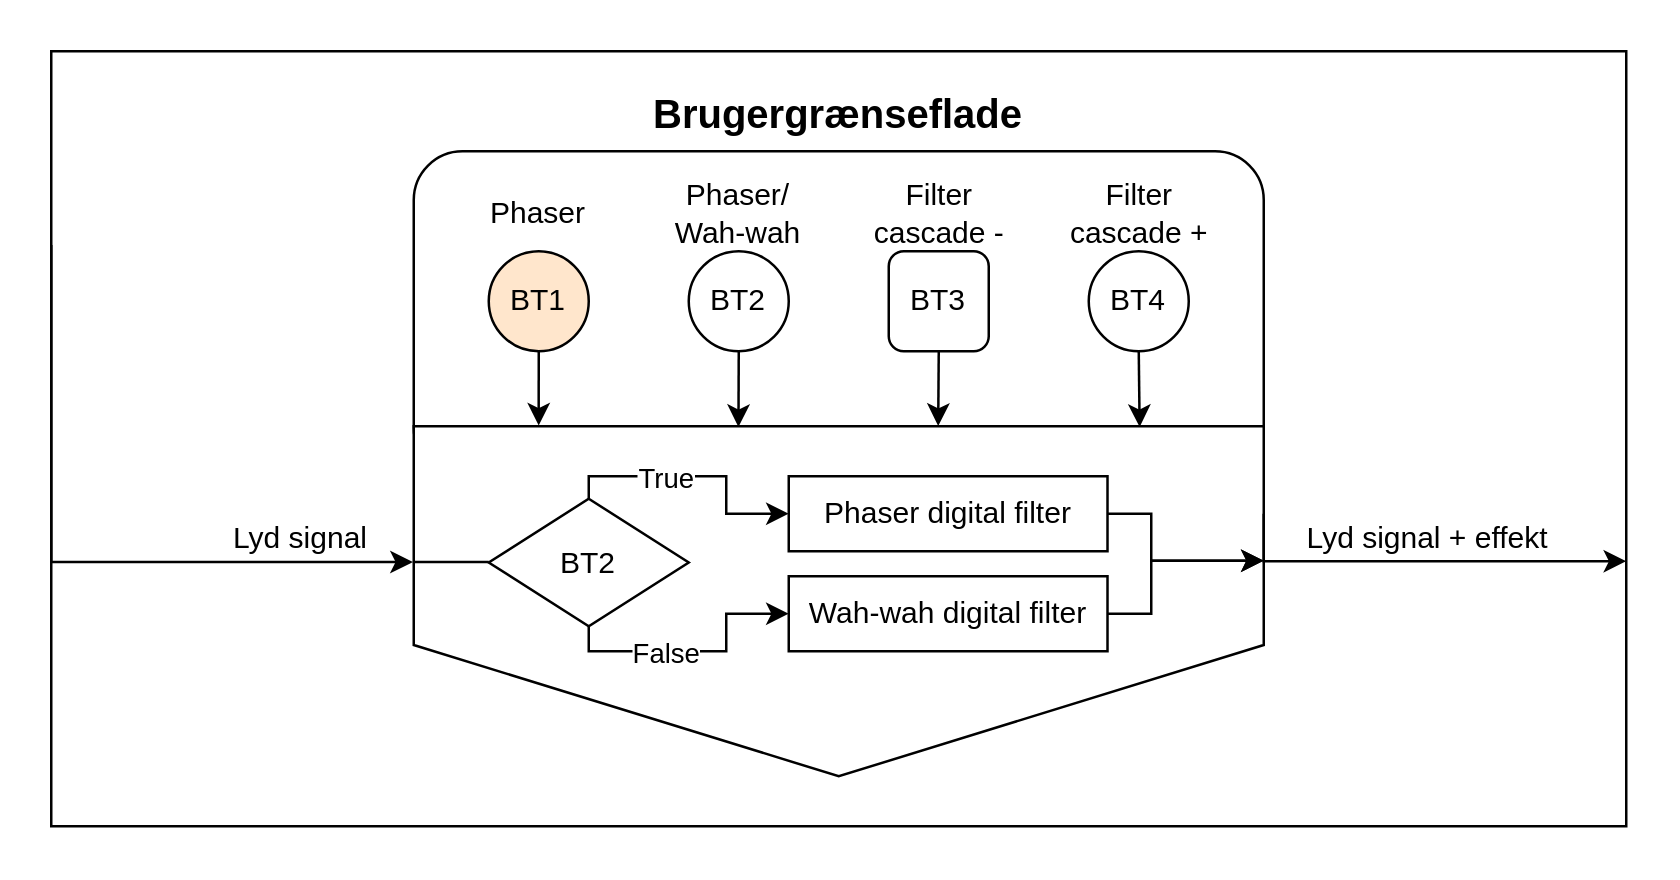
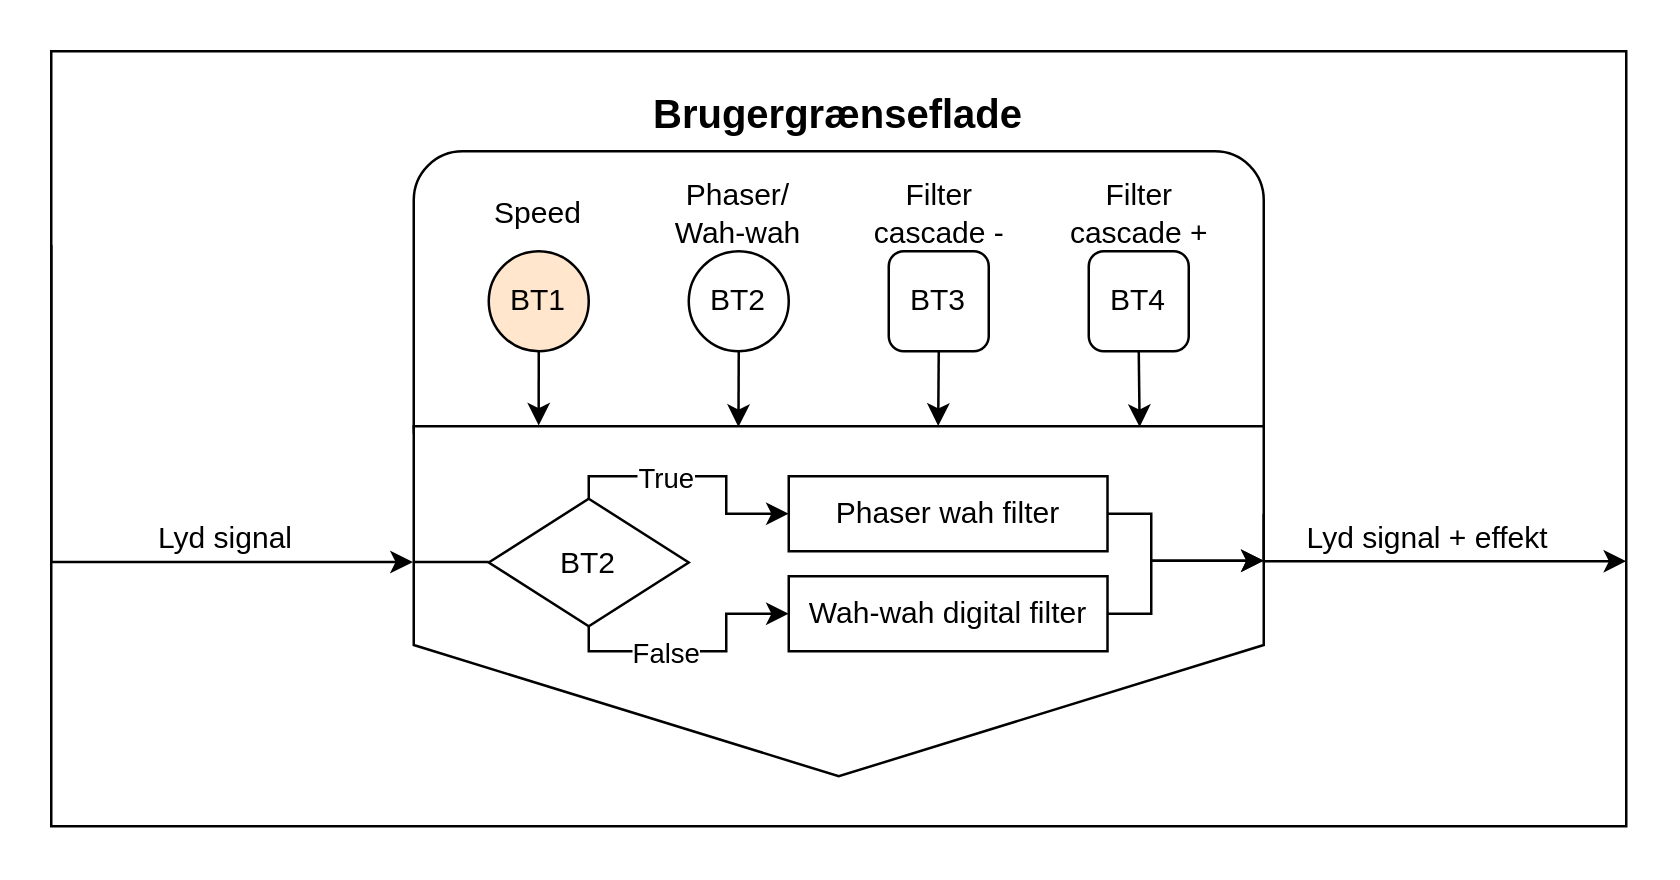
node "Phaser": label "Phaser" -> "Speed"
node "BT4": shape ellipse -> rounded rectangle
node "Phaser digital filter": label "Phaser digital filter" -> "Phaser wah filter"
node "Lyd signal": moved (301, 539) -> (226, 539)
